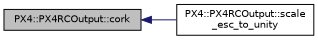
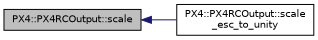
node "PX4::PX4RCOutput::cork": label "PX4::PX4RCOutput::cork" -> "PX4::PX4RCOutput::scale"
